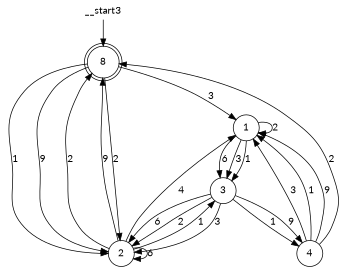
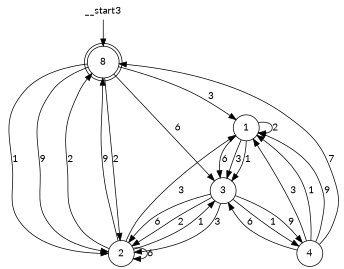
edge "8" -> "3": added, label "6"
edge "4" -> "8": label "2" -> "7"
edge "2" -> "1": label "4" -> "3"
edge "4" -> "3": added, label "6"
